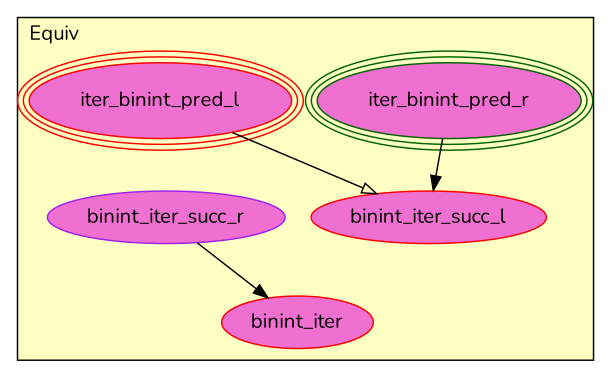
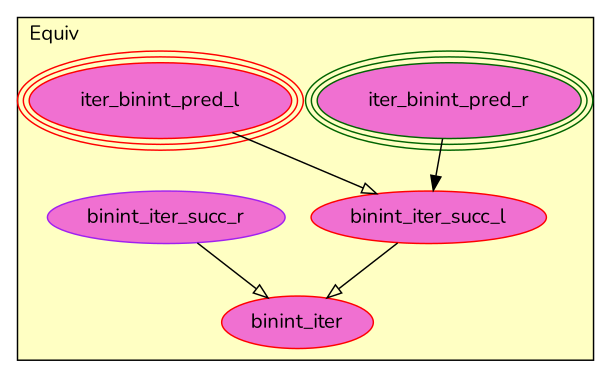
edge "binint_iter_succ_r" -> "binint_iter": arrowhead normal -> onormal
edge "binint_iter_succ_l" -> "binint_iter": added
